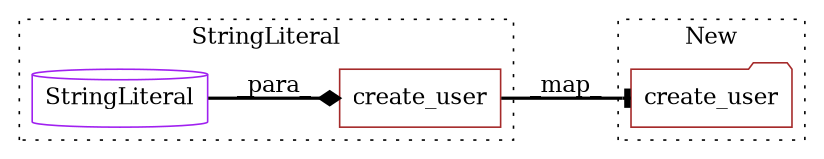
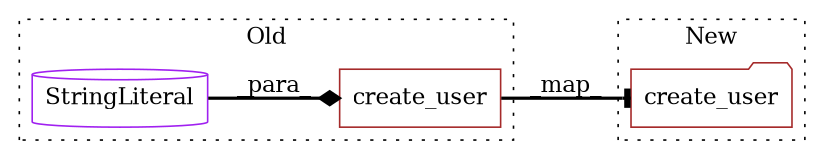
cluster "StringLiteral": label "StringLiteral" -> "Old"
